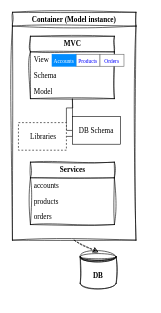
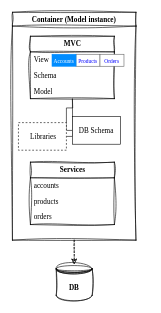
node "DB": moved (98, 270) -> (74, 282)
